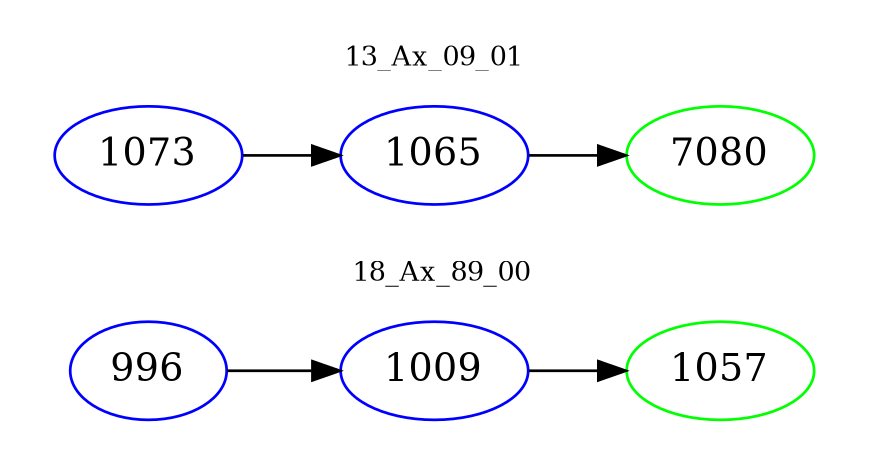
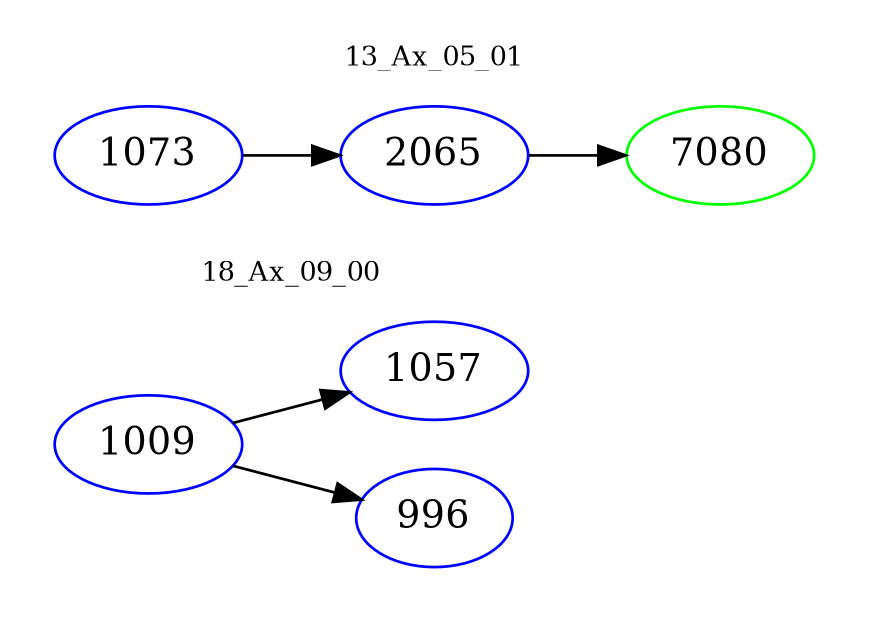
cluster "13_Ax_09_01": label "13_Ax_09_01" -> "13_Ax_05_01"
node "1065": label "1065" -> "2065"
cluster "18_Ax_89_00": label "18_Ax_89_00" -> "18_Ax_09_00"
edge "996" -> "1009": reversed
node "1057": color green -> blue
